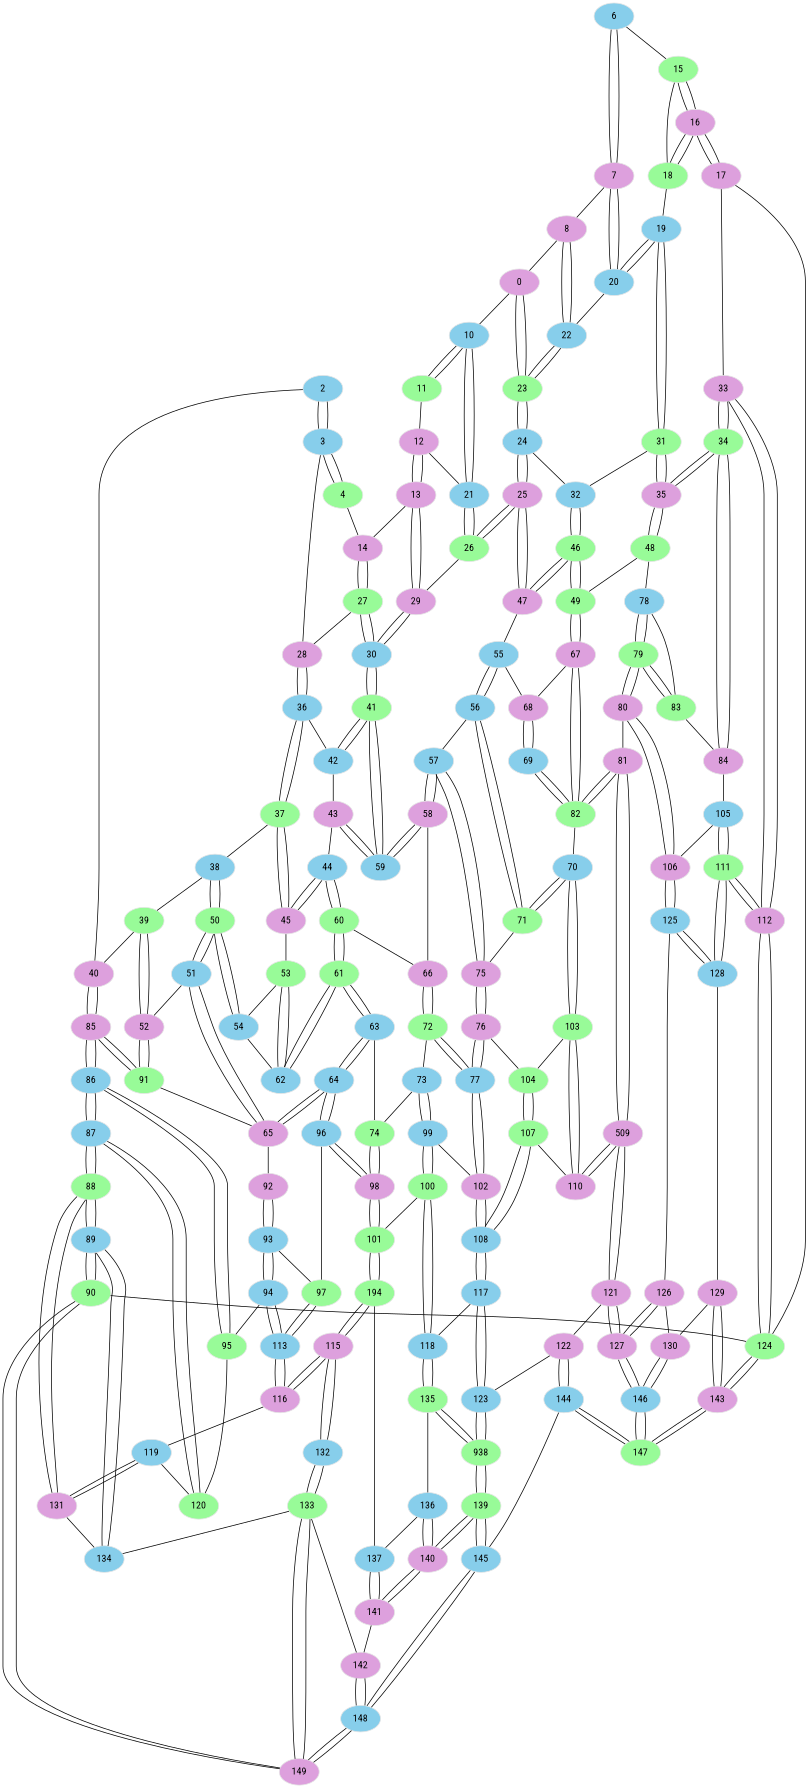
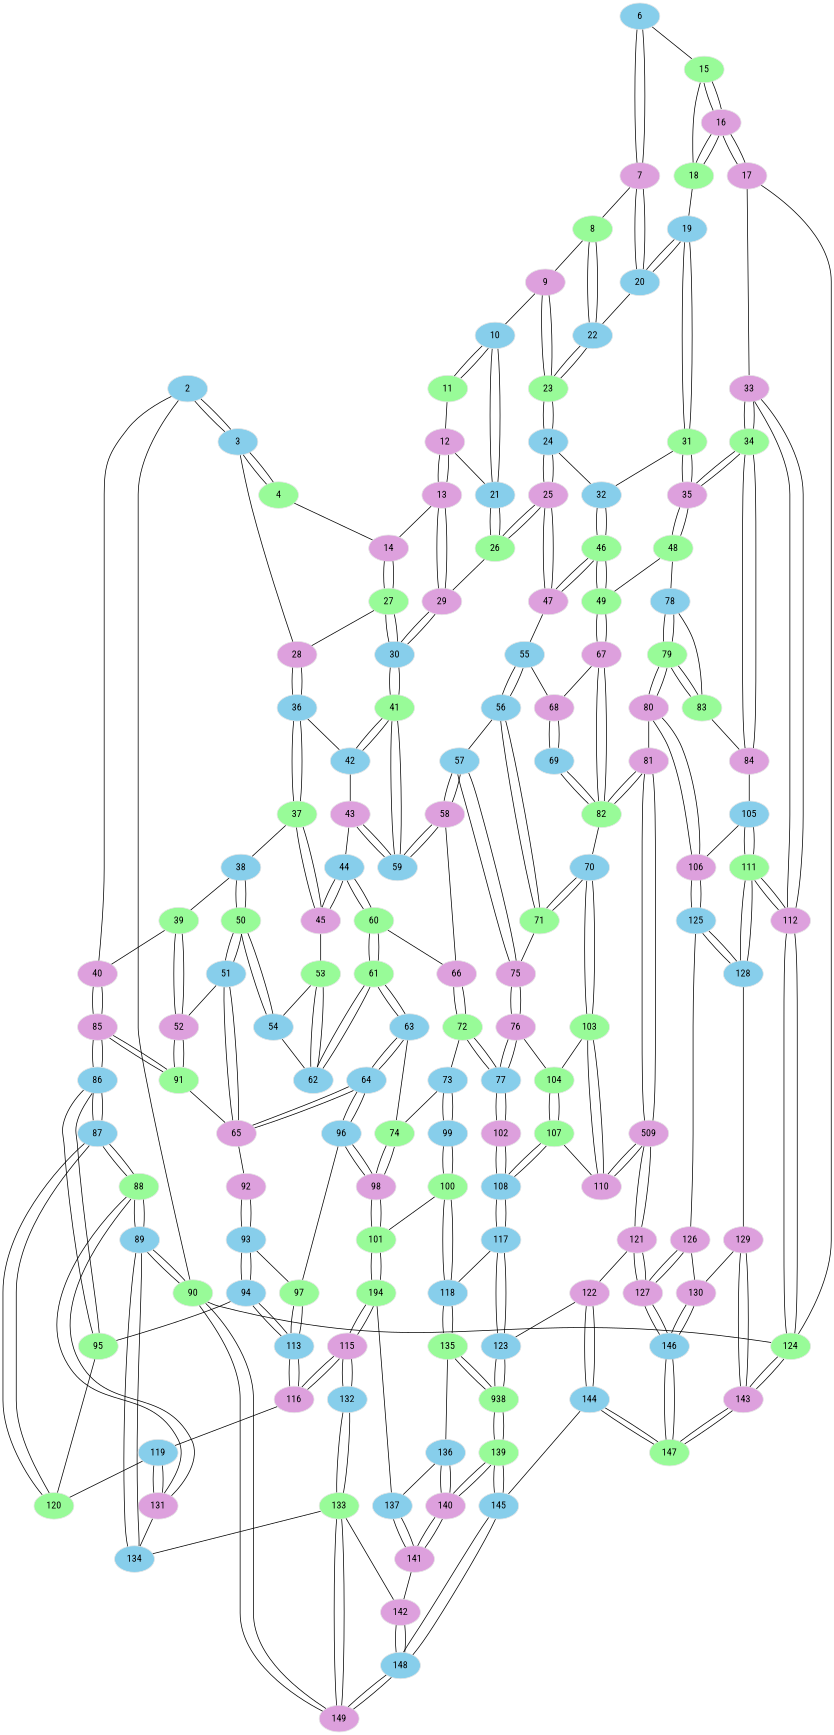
node "8": fillcolor plum -> palegreen
node "0": label "0" -> "9"
edge "2" -- "90": added
edge "99" -- "102": removed
